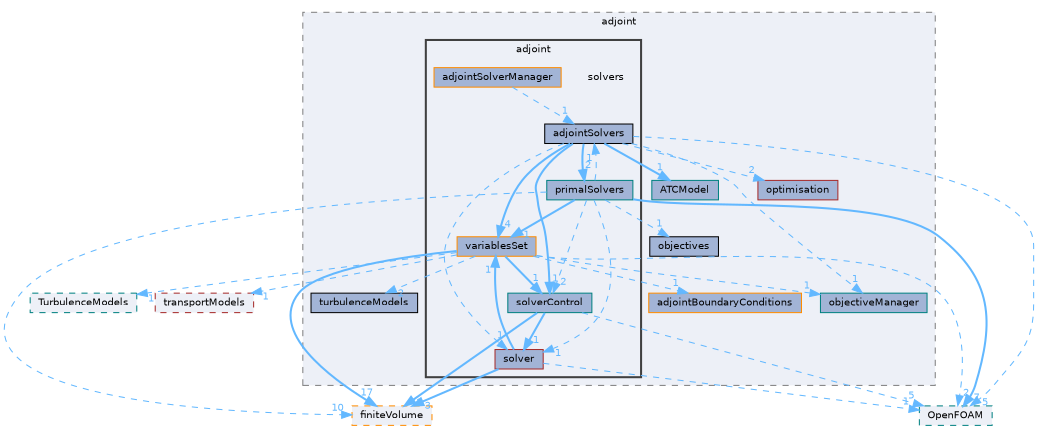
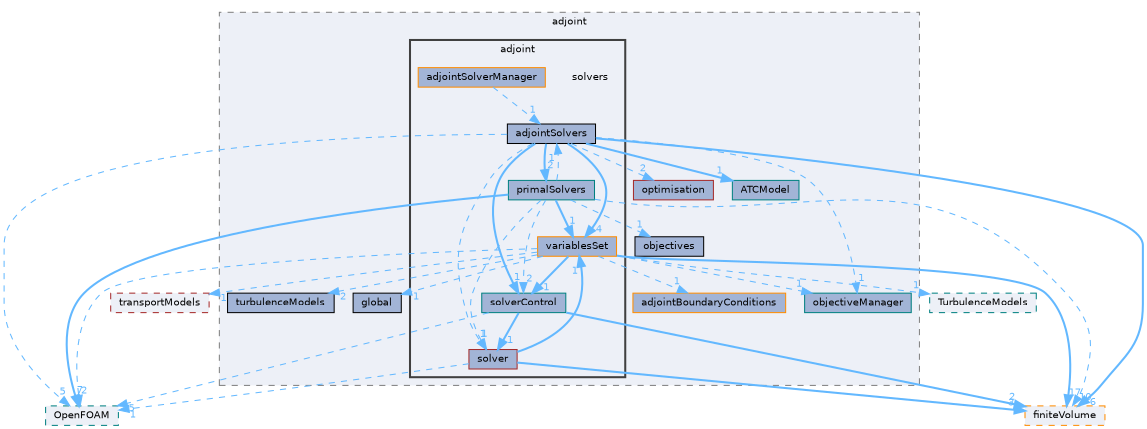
edge "adjointSolvers" -> "finiteVolume": added
node "global": added
